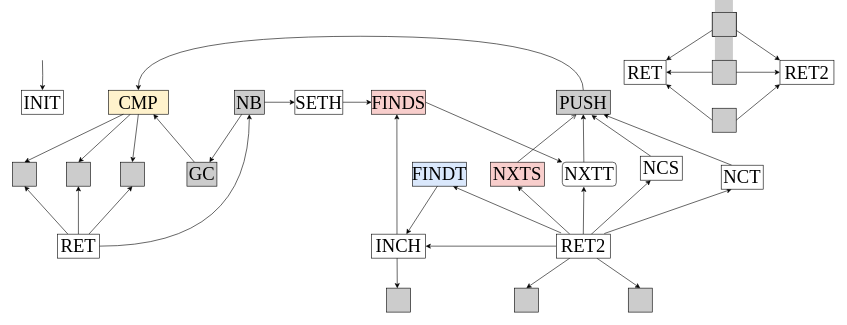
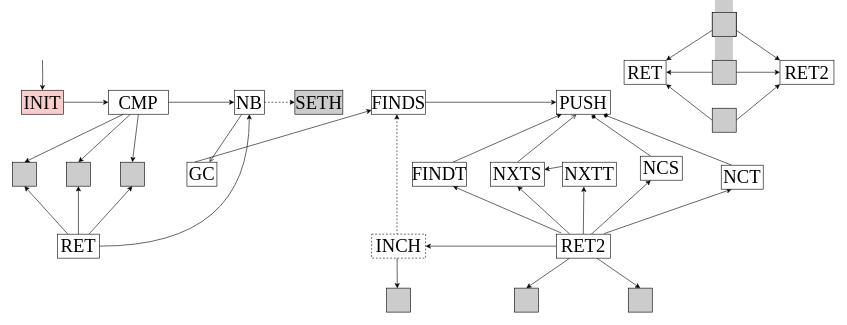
edge "PUSH" -> "CMP": removed
node "INIT": fillcolor #ffffff -> #f8cecc
edge "INIT" -> "CMP": added
node "CMP": fillcolor #fff2cc -> #ffffff
edge "CMP" -> "NB": added
node "NB": fillcolor #cccccc -> #ffffff
edge "NB" -> "SETH": style solid -> dashed
node "SETH": fillcolor #ffffff -> #cccccc
edge "SETH" -> "FINDS": removed
node "FINDS": fillcolor #f8cecc -> #ffffff
node "PUSH": fillcolor #cccccc -> #ffffff
edge "NCT" -> "PUSH": arrowhead classic -> diamond
edge "NCS" -> "PUSH": arrowhead classic -> diamond
edge "FINDS" -> "NXTT": now "FINDS" -> "PUSH"
edge "NXTT" -> "PUSH": now "NXTT" -> "NXTS"
edge "GC" -> "CMP": now "GC" -> "FINDS"
edge "NB" -> "GC": arrowhead classic -> open
node "GC": fillcolor #cccccc -> #ffffff
node "FINDT": fillcolor #dae8fc -> #ffffff
node "NXTS": fillcolor #f8cecc -> #ffffff
node "NXTT": shape rounded rectangle -> rectangle
edge "INCH" -> "FINDS": style solid -> dashed
edge "FINDT" -> "INCH": now "FINDT" -> "PUSH"
node "INCH": style solid -> dashed
